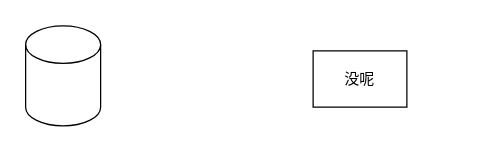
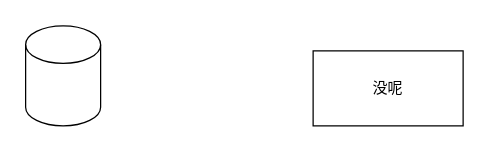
node "没呢": size 94x56 -> 150x75
